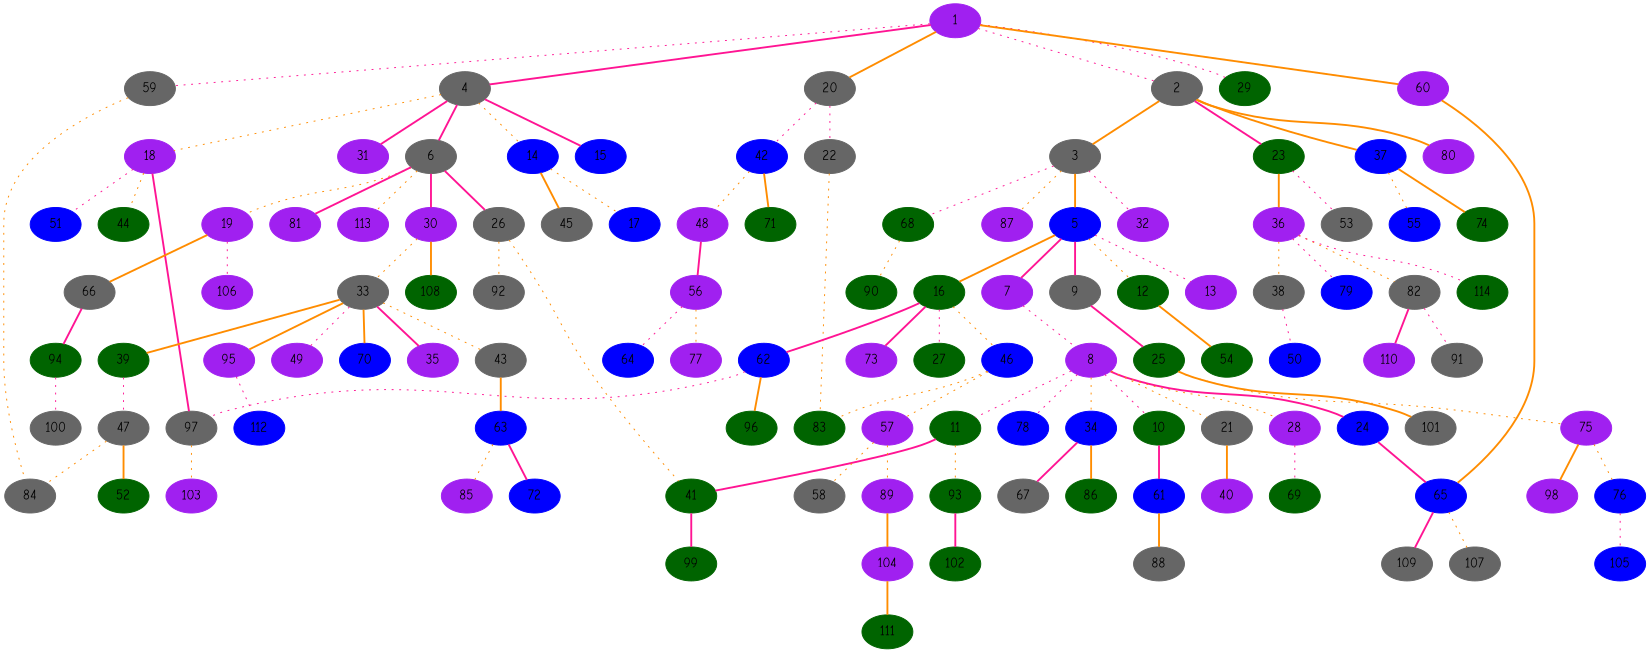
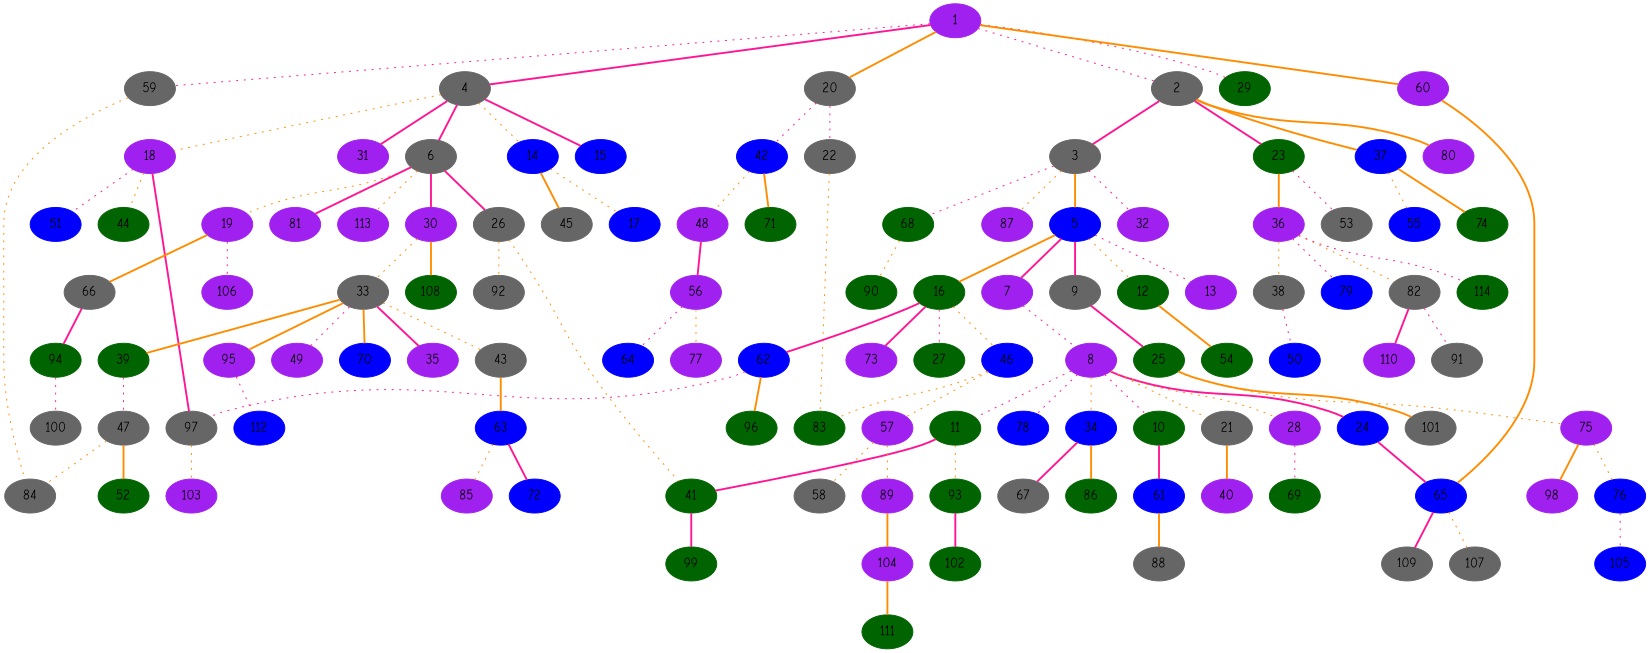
edge "2" -- "3": color darkorange -> deeppink
